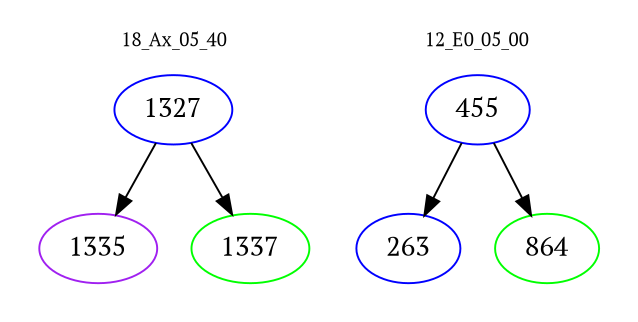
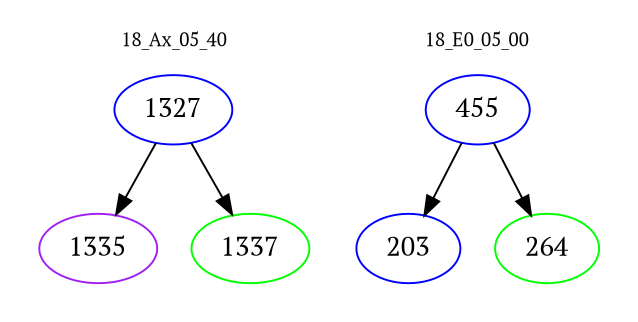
cluster "12_E0_05_00": label "12_E0_05_00" -> "18_E0_05_00"
node "263": label "263" -> "203"
node "864": label "864" -> "264"
